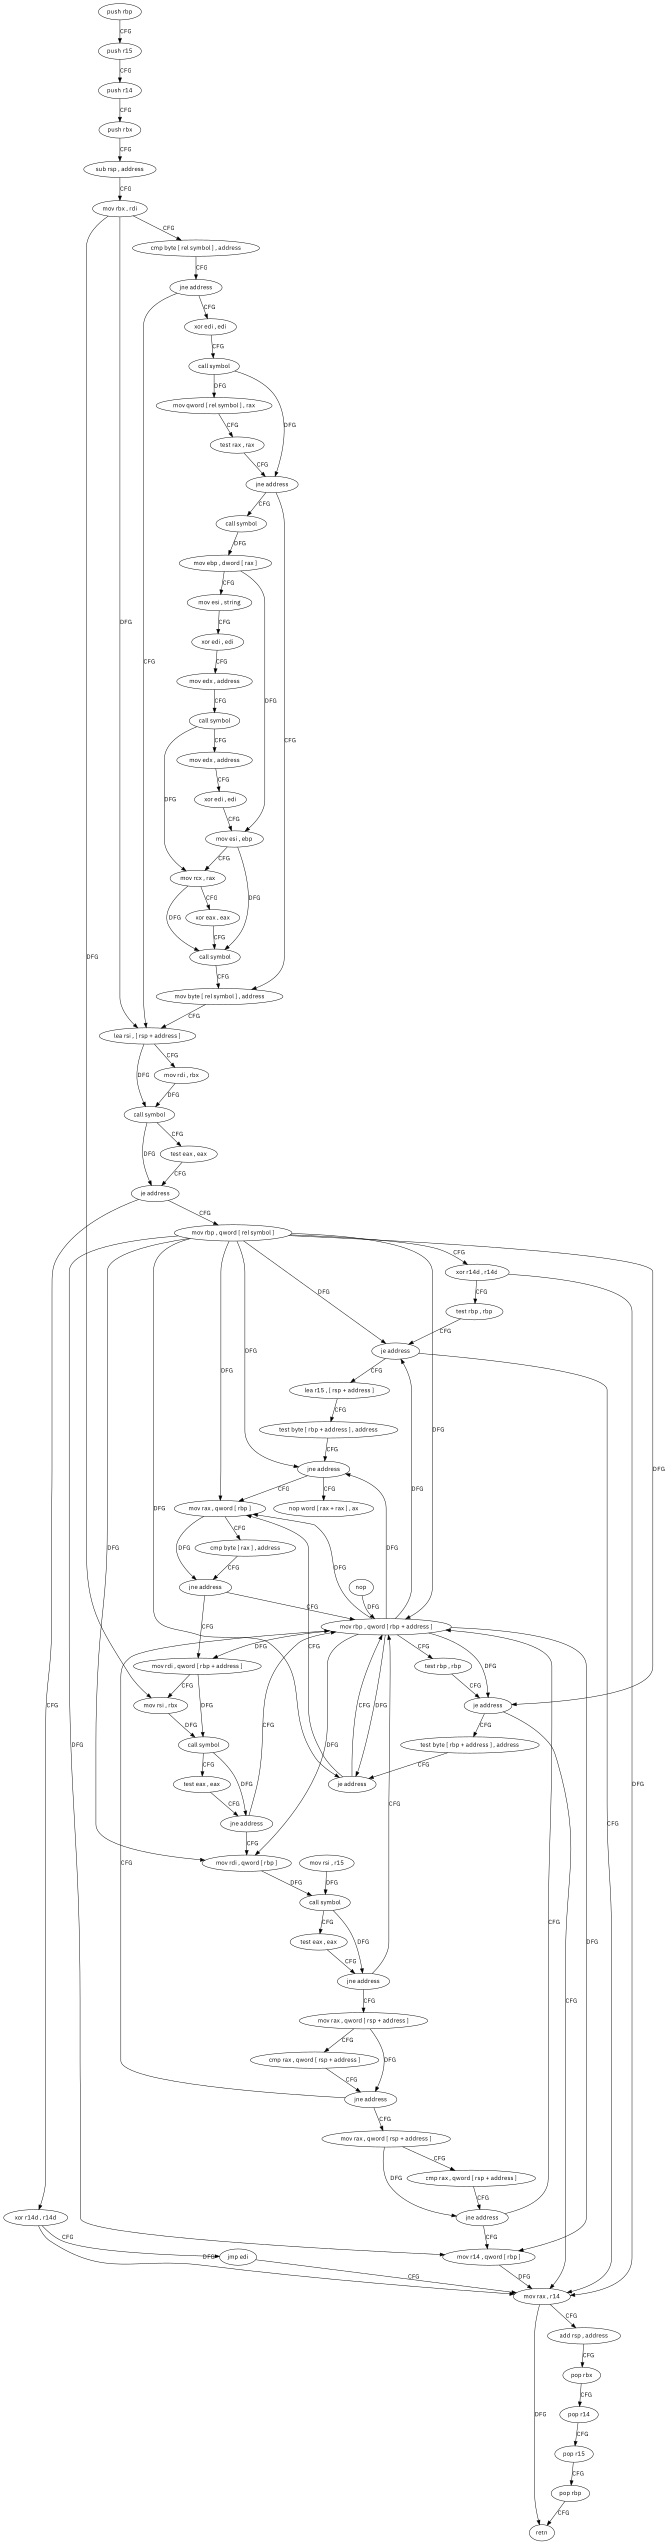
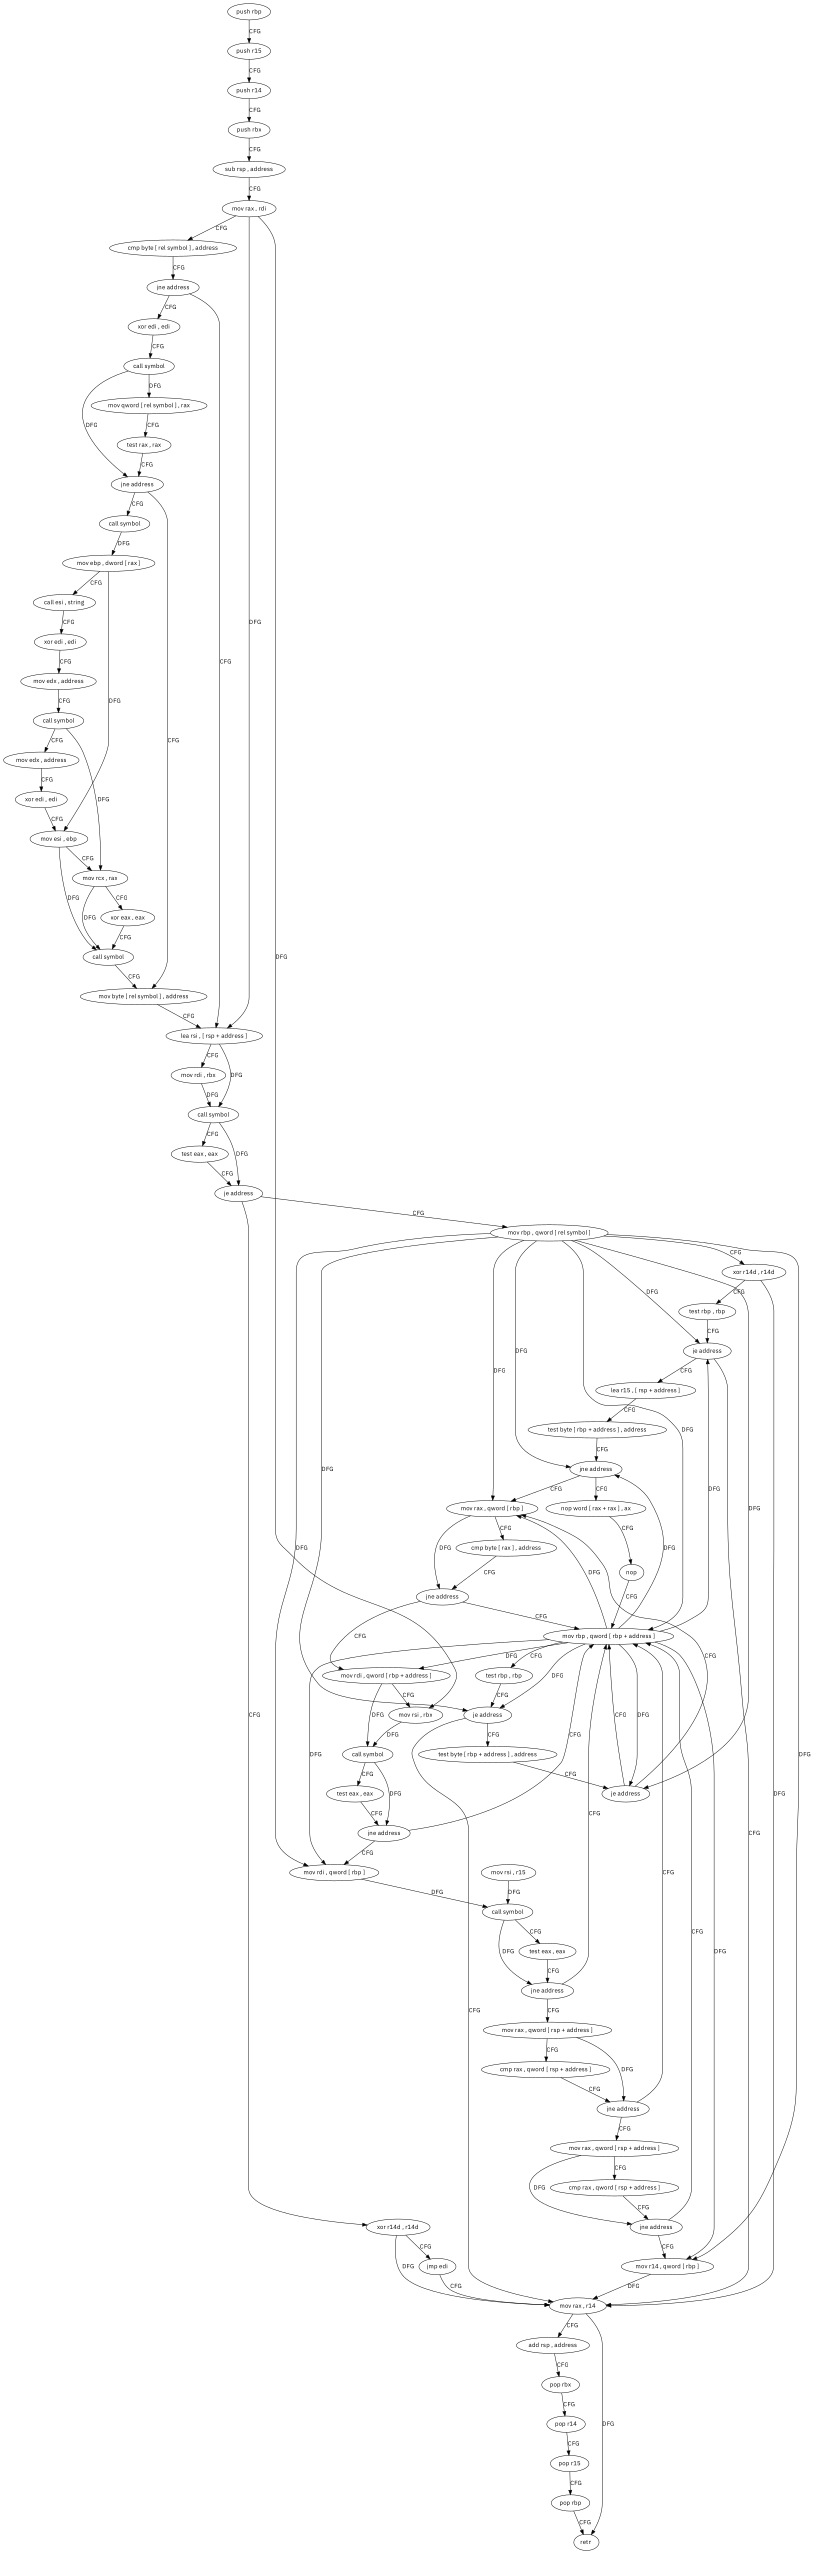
node "mov rbx , rdi": label "mov rbx , rdi" -> "mov rax , rdi"
node "mov esi , string": label "mov esi , string" -> "call esi , string"
edge "nop word [ rax + rax ] , ax" -> "nop": added, label "CFG"
edge "nop" -> "mov rbp , qword [ rbp + address ]": label "DFG" -> "CFG"
